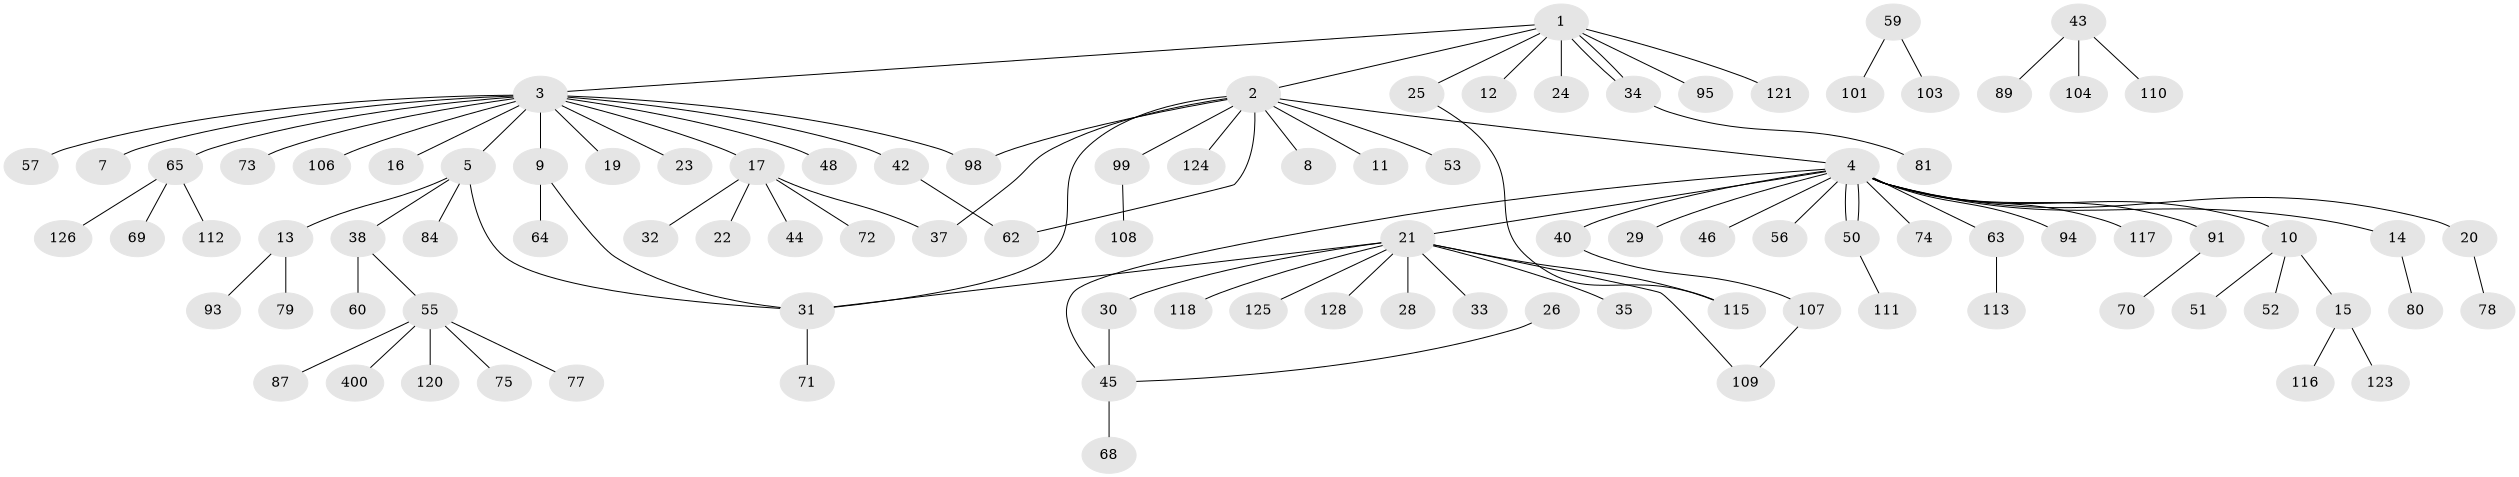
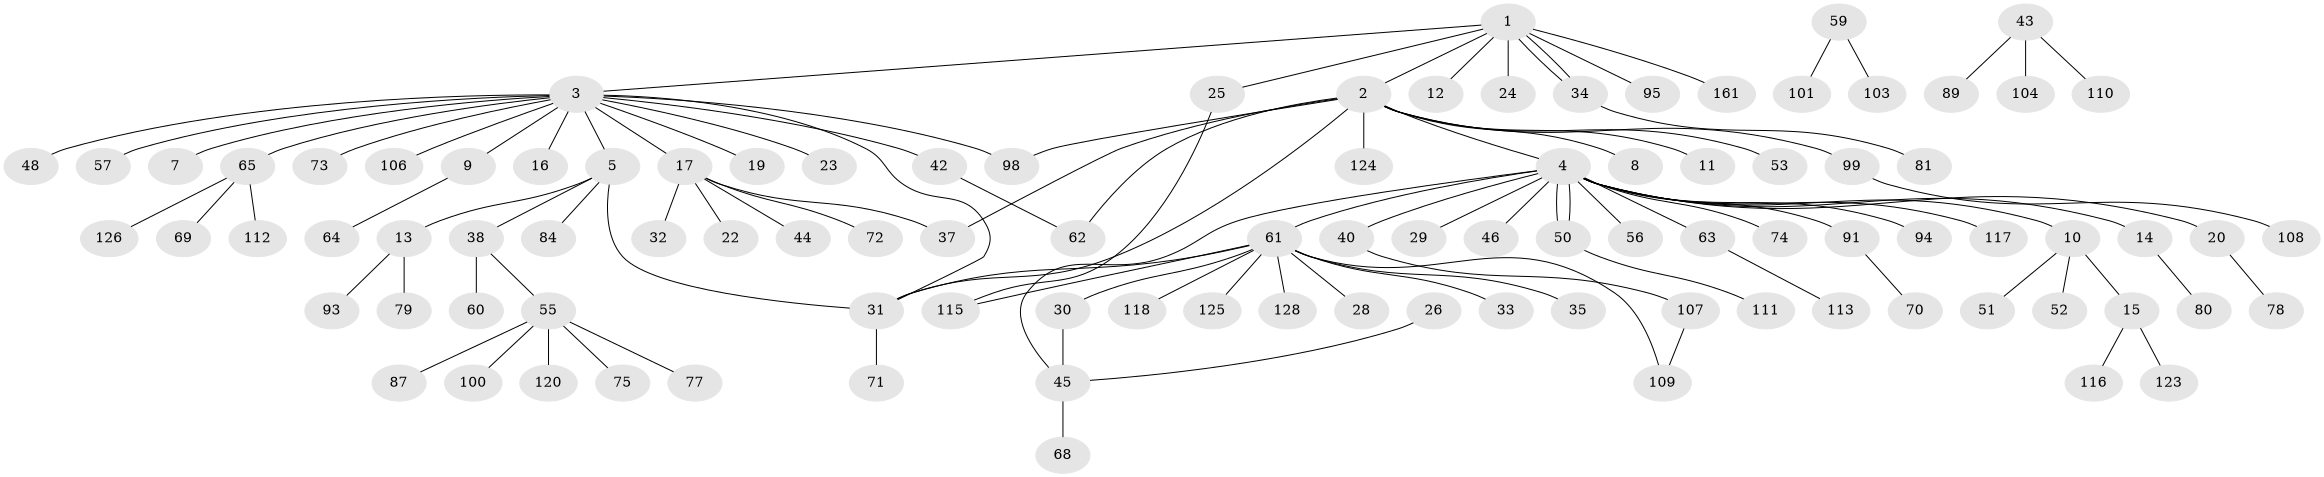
node "121": label "121" -> "161"
node "21": label "21" -> "61"
edge "9" -- "31": now "3" -- "31"
node "400": label "400" -> "100"
